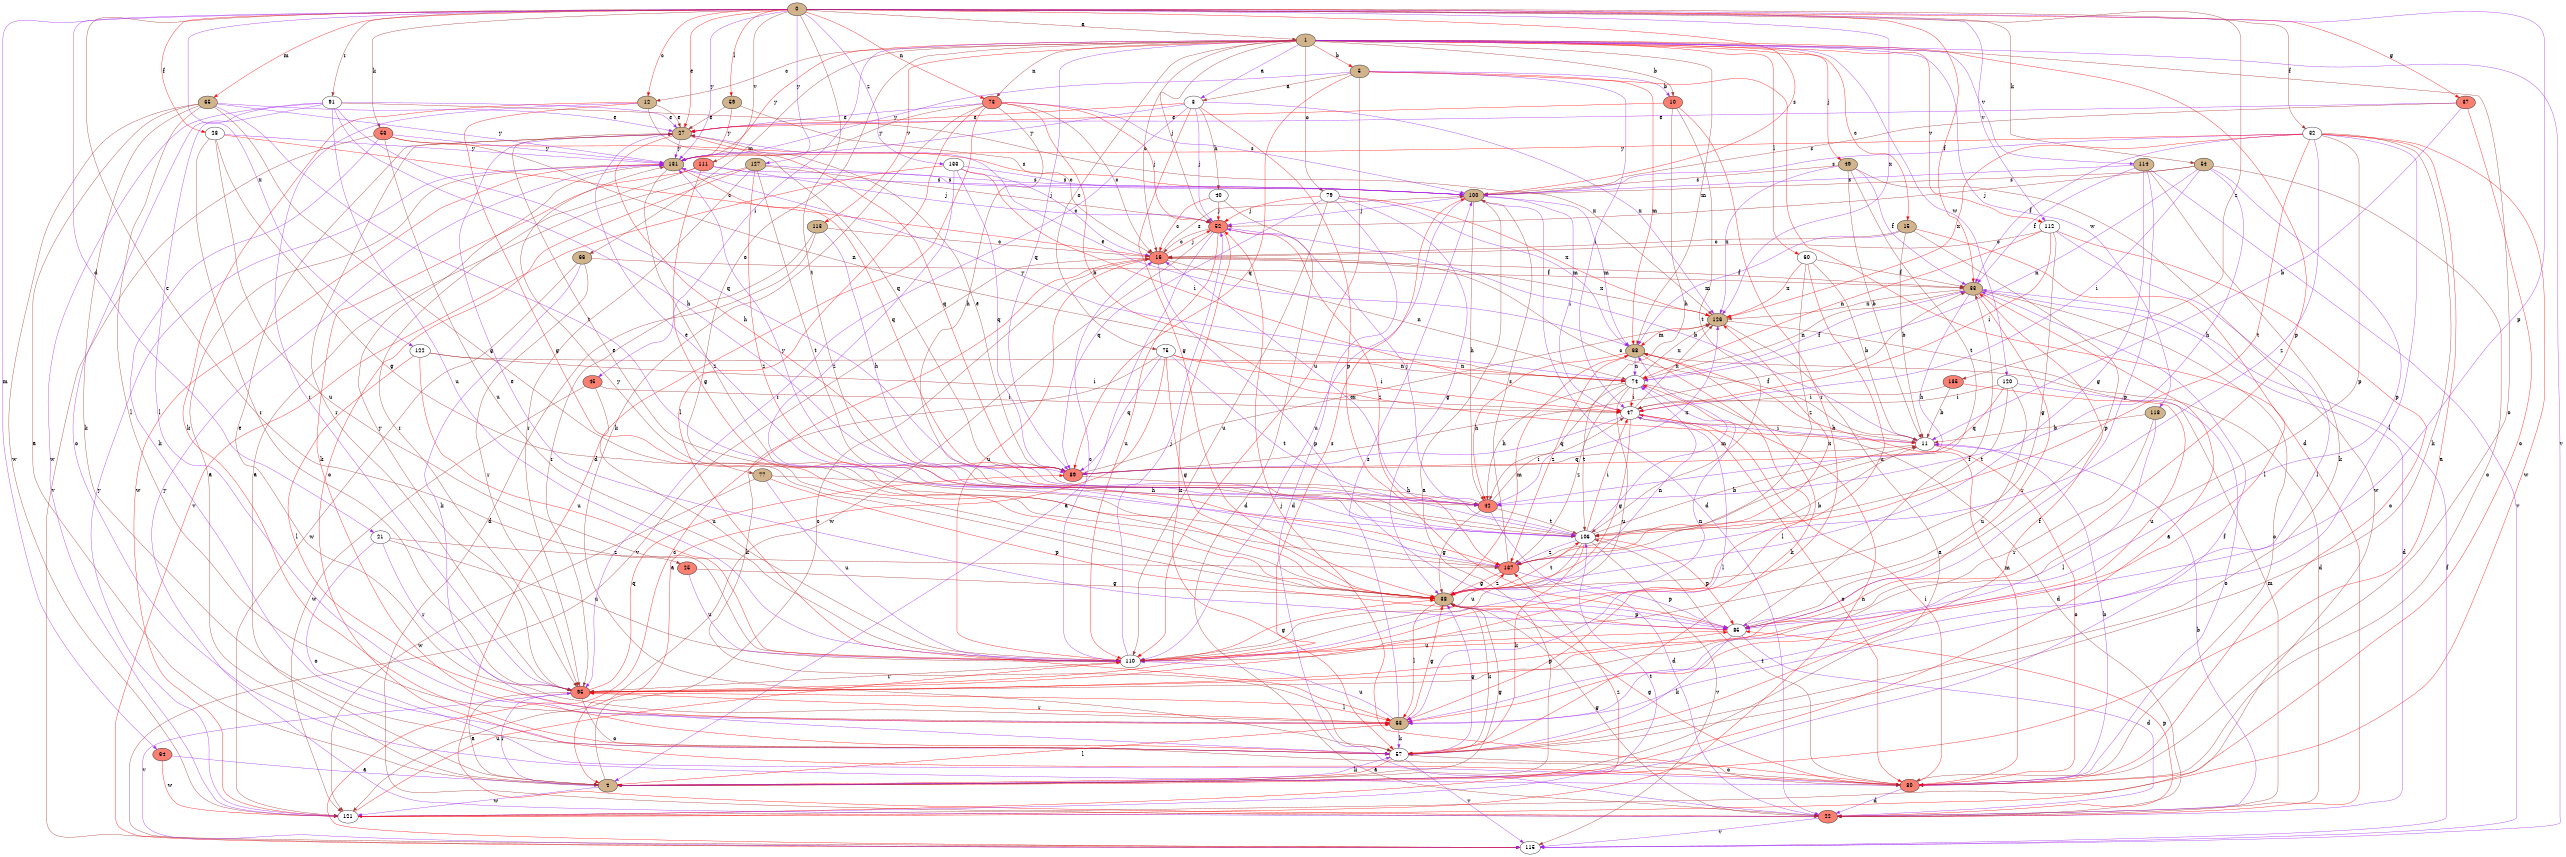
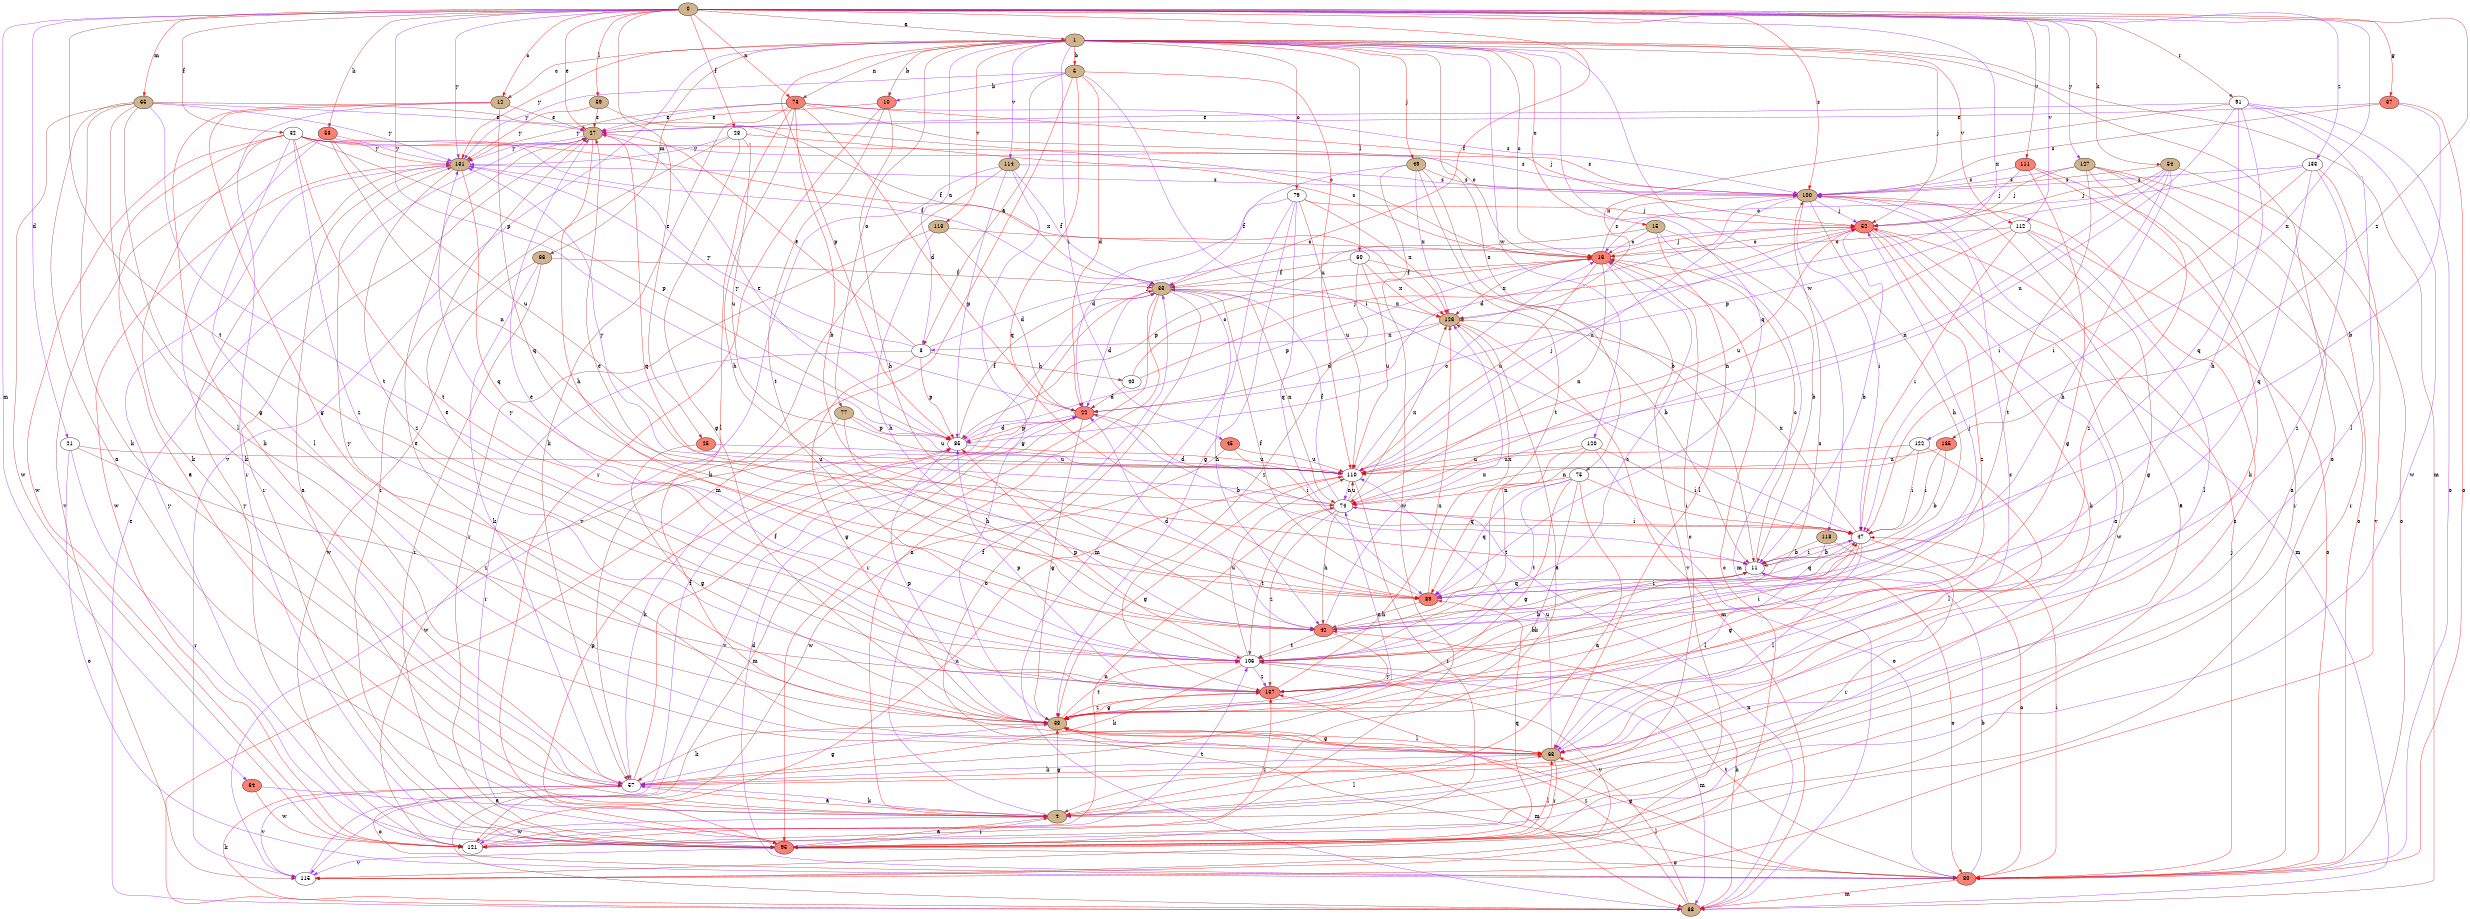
edge "65" -> "33": added, label "f"
edge "3" -> "126": reversed
edge "42" -> "38": label "g" -> "y"
